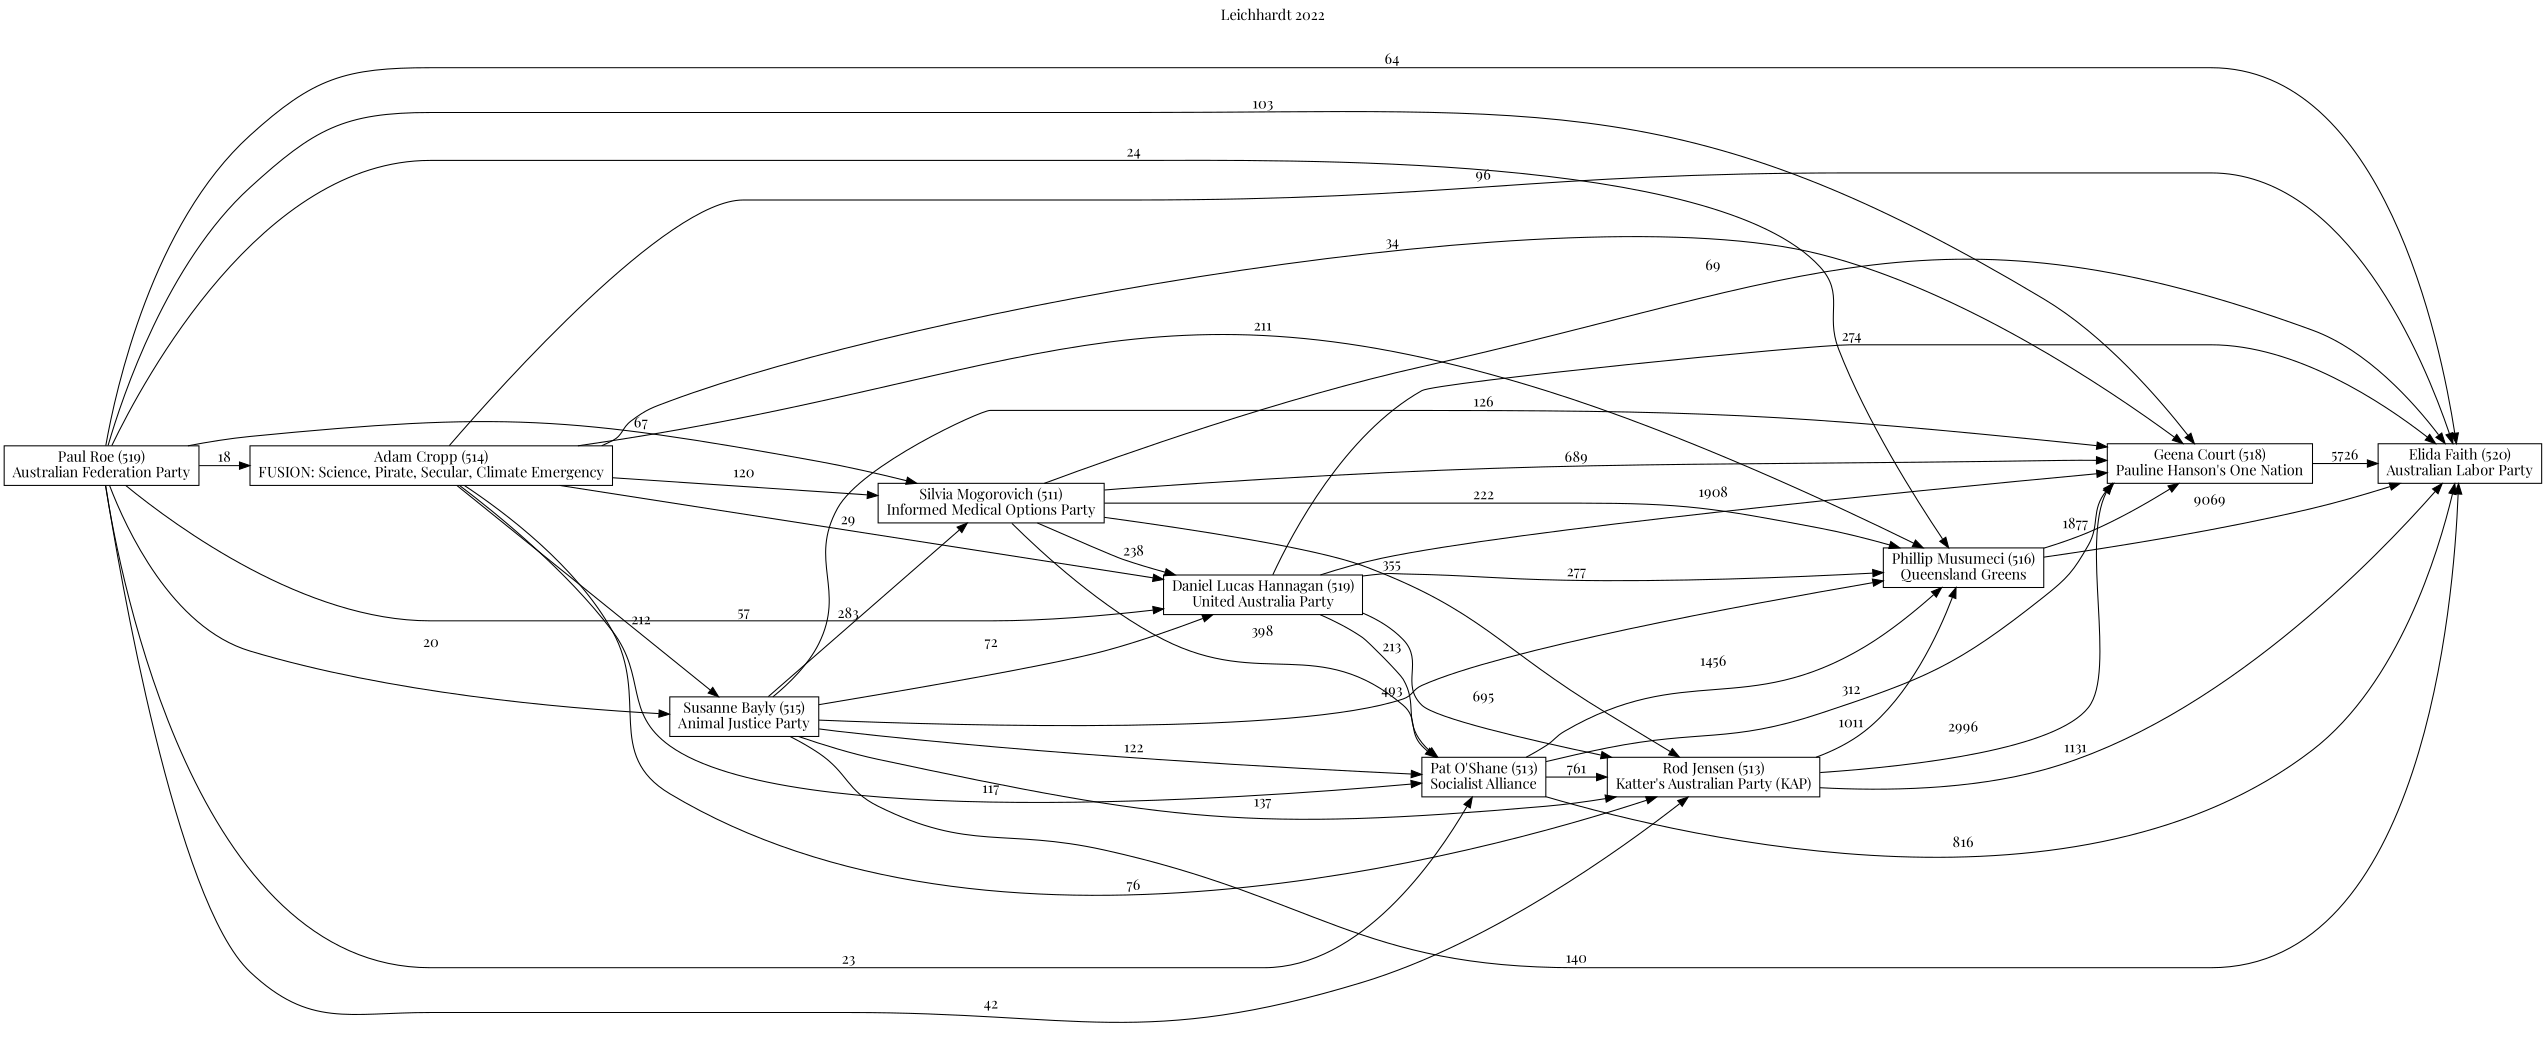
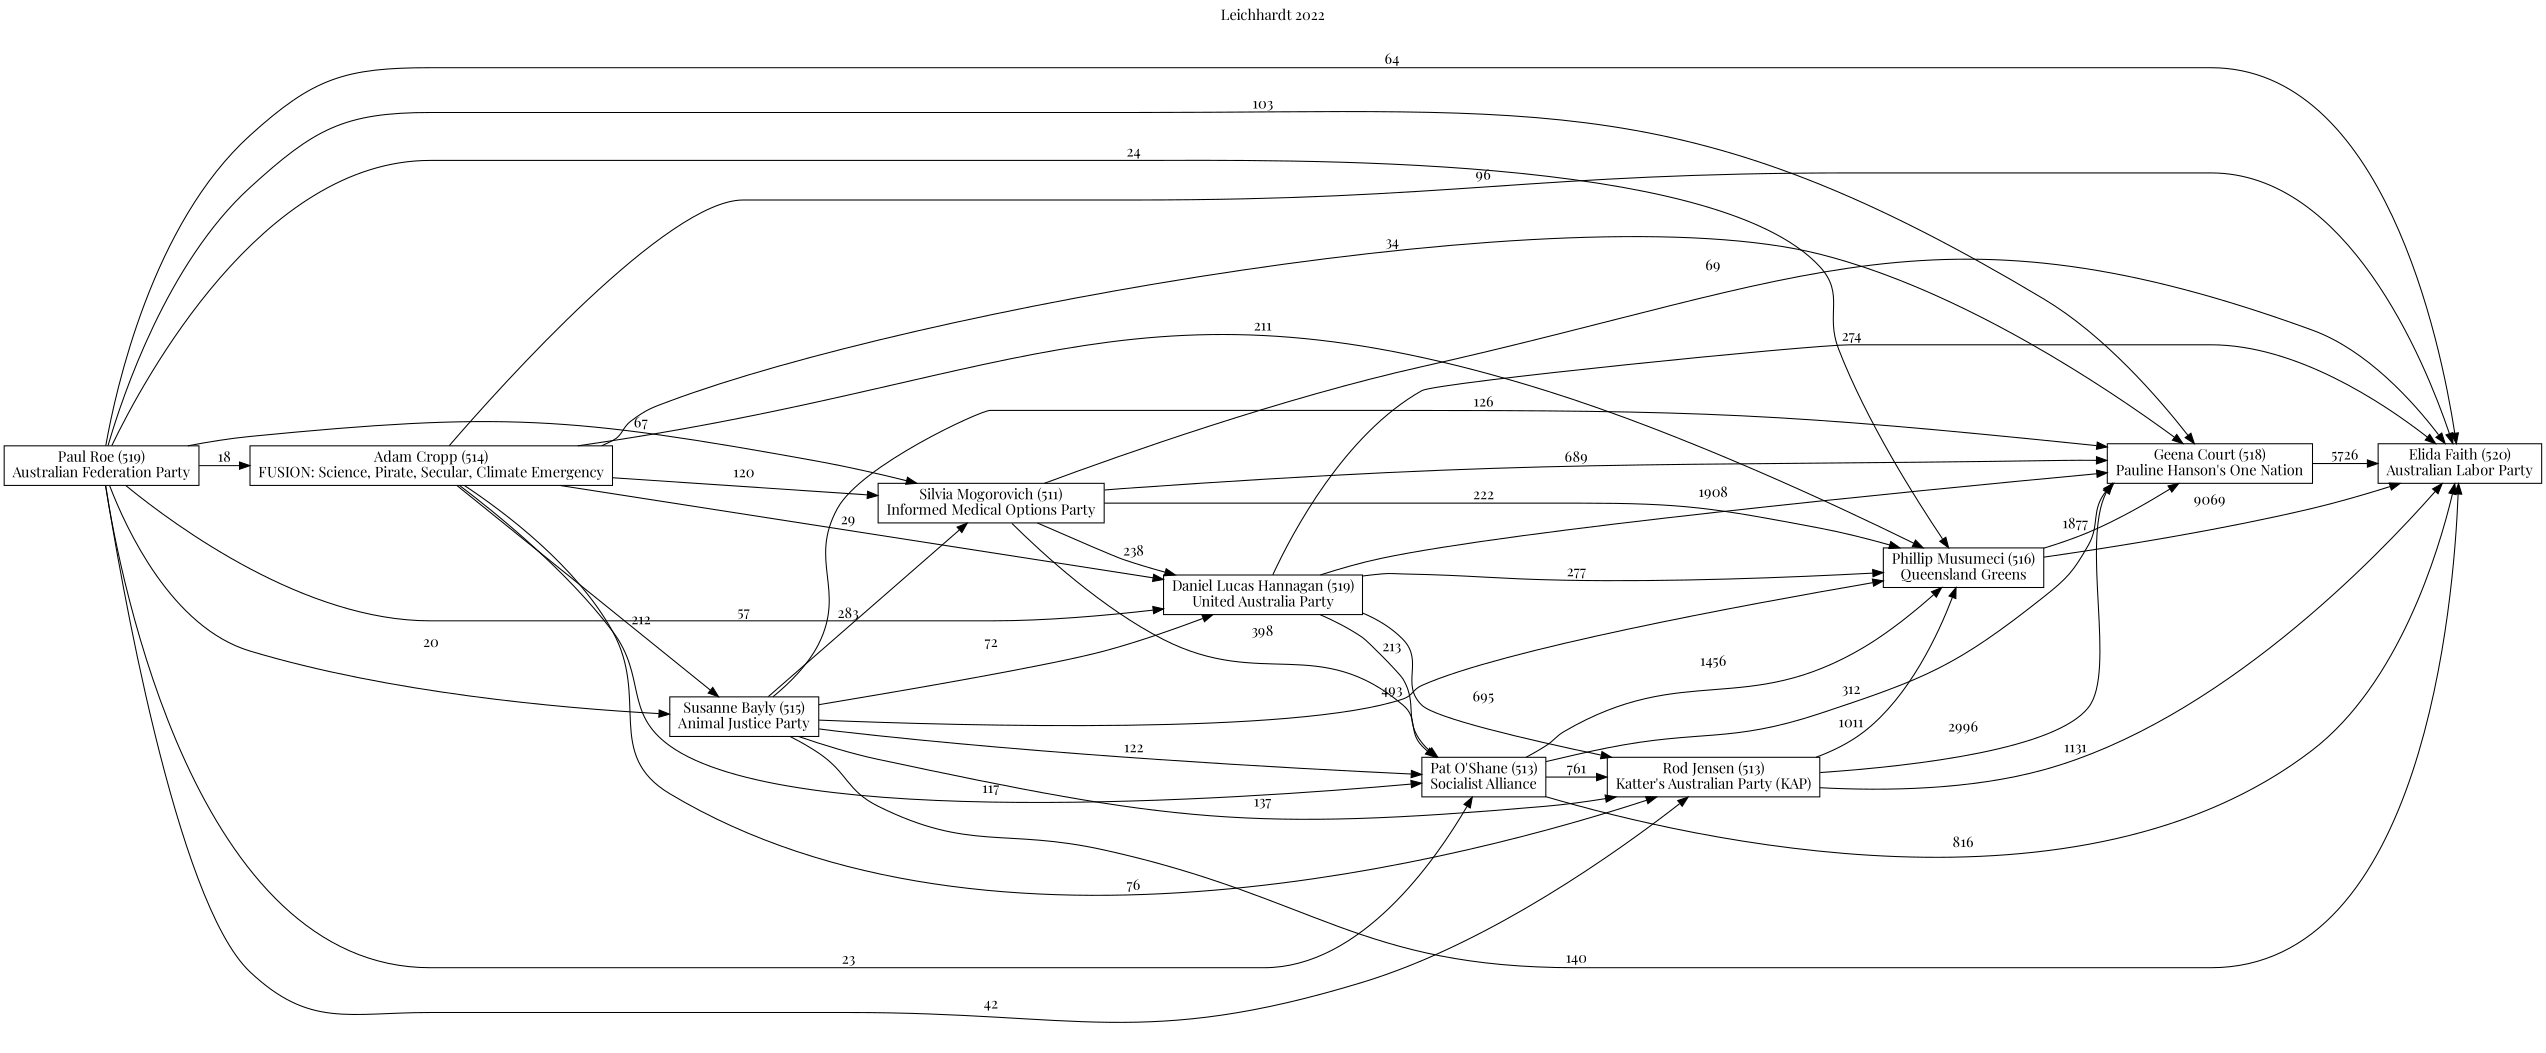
edge "Silvia Mogorovich (511) Informed Medical Options Party" -> "Rod Jensen (513) Katter's Australian Party (KAP)": removed, label "355"
